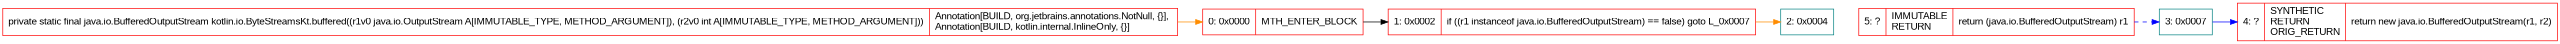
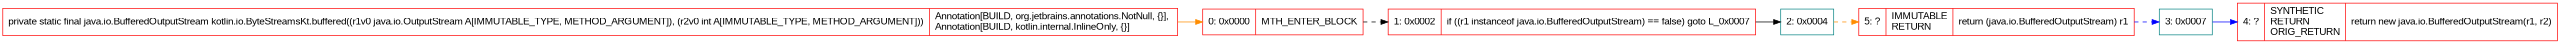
edge "0: 0x0000" -> "1: 0x0002": style solid -> dashed
edge "1: 0x0002" -> "2: 0x0004": color darkorange -> black
edge "2: 0x0004" -> "5: ?": added
